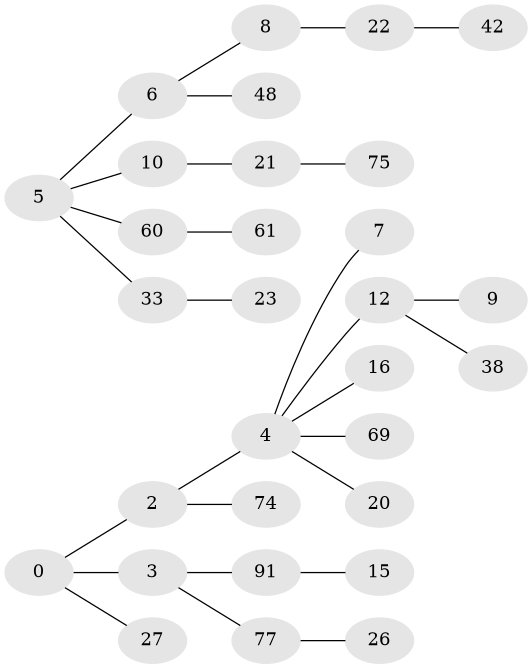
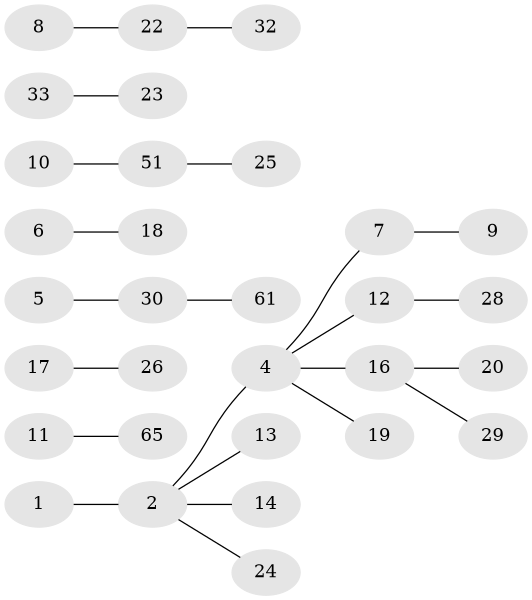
node "42": label "42" -> "32"
edge "8" -- "6": removed
node "48": label "48" -> "18"
edge "6" -- "5": removed
node "21": label "21" -> "51"
node "75": label "75" -> "25"
edge "10" -- "5": removed
node "60": label "60" -> "30"
edge "5" -- "33": removed
edge "12" -- "9": now "7" -- "9"
node "38": label "38" -> "28"
node "13": added
node "69": label "69" -> "19"
node "29": added
edge "4" -- "20": now "16" -- "20"
node "74": label "74" -> "14"
node "0": label "0" -> "1"
node "3": removed
node "91": label "91" -> "11"
node "24": added
node "15": label "15" -> "65"
node "27": removed
node "77": label "77" -> "17"
